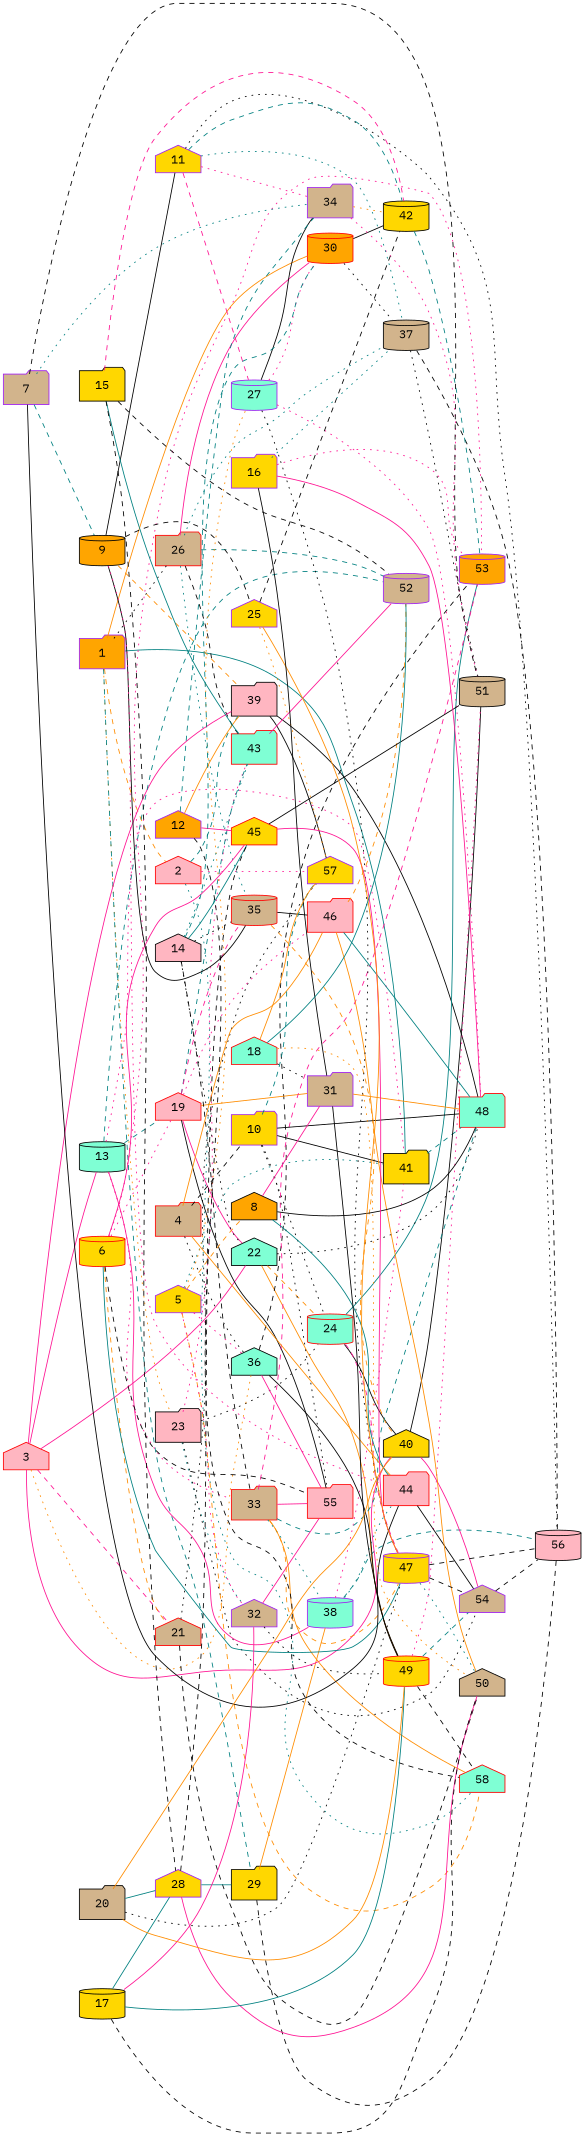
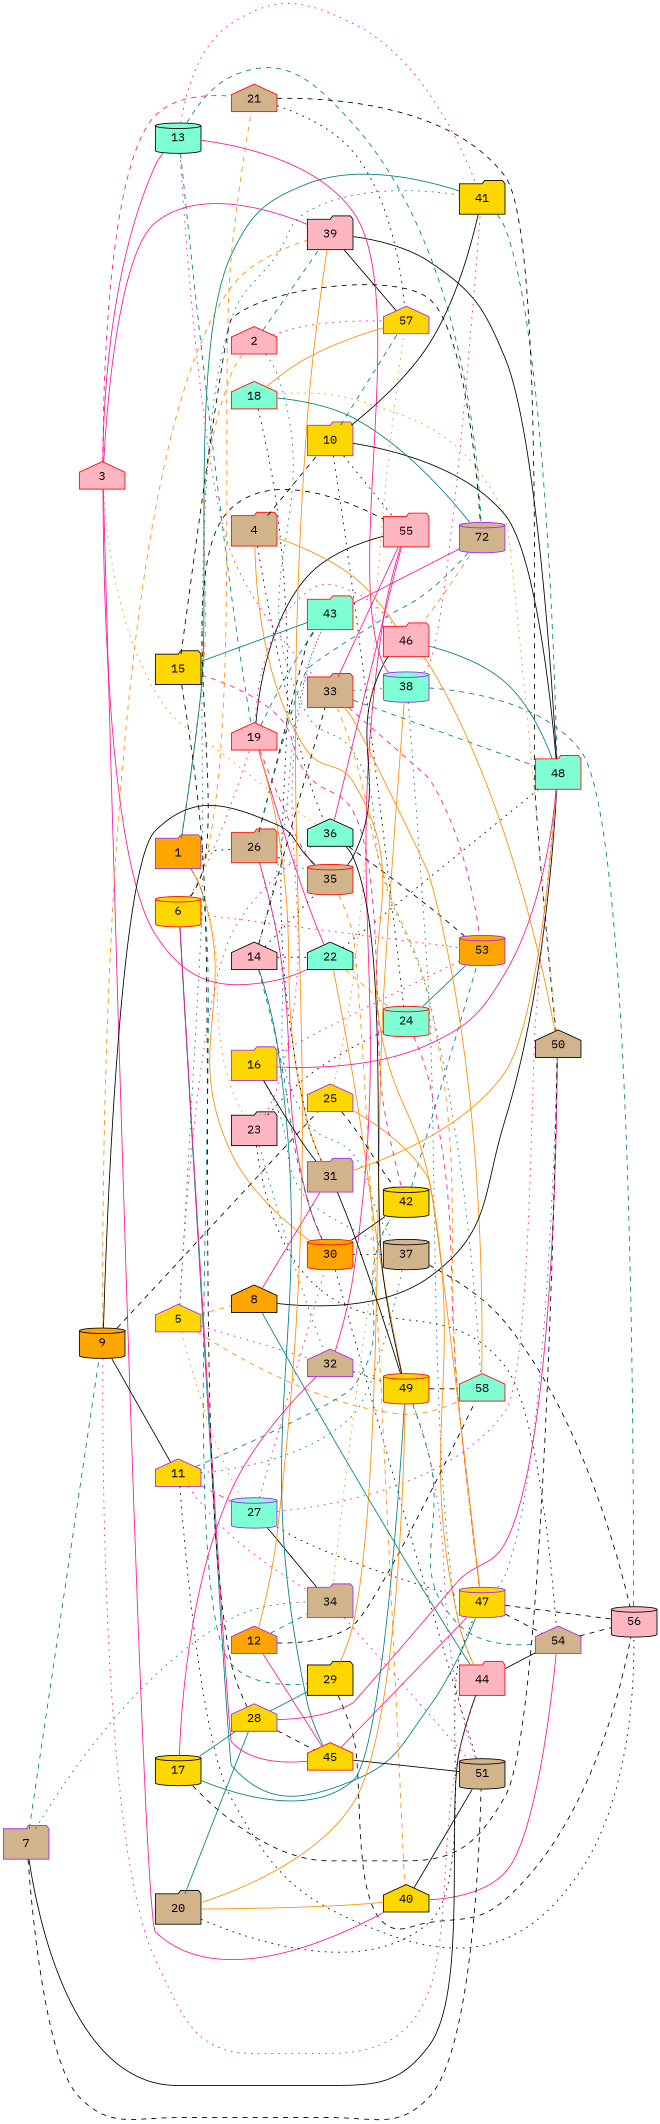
edge "37" -- "51": now "30" -- "51"
node "52": label "52" -> "72"
edge "24" -- "40": removed
